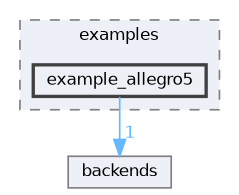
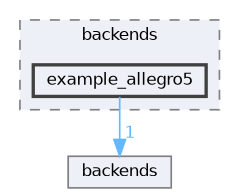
cluster "examples": label "examples" -> "backends"
